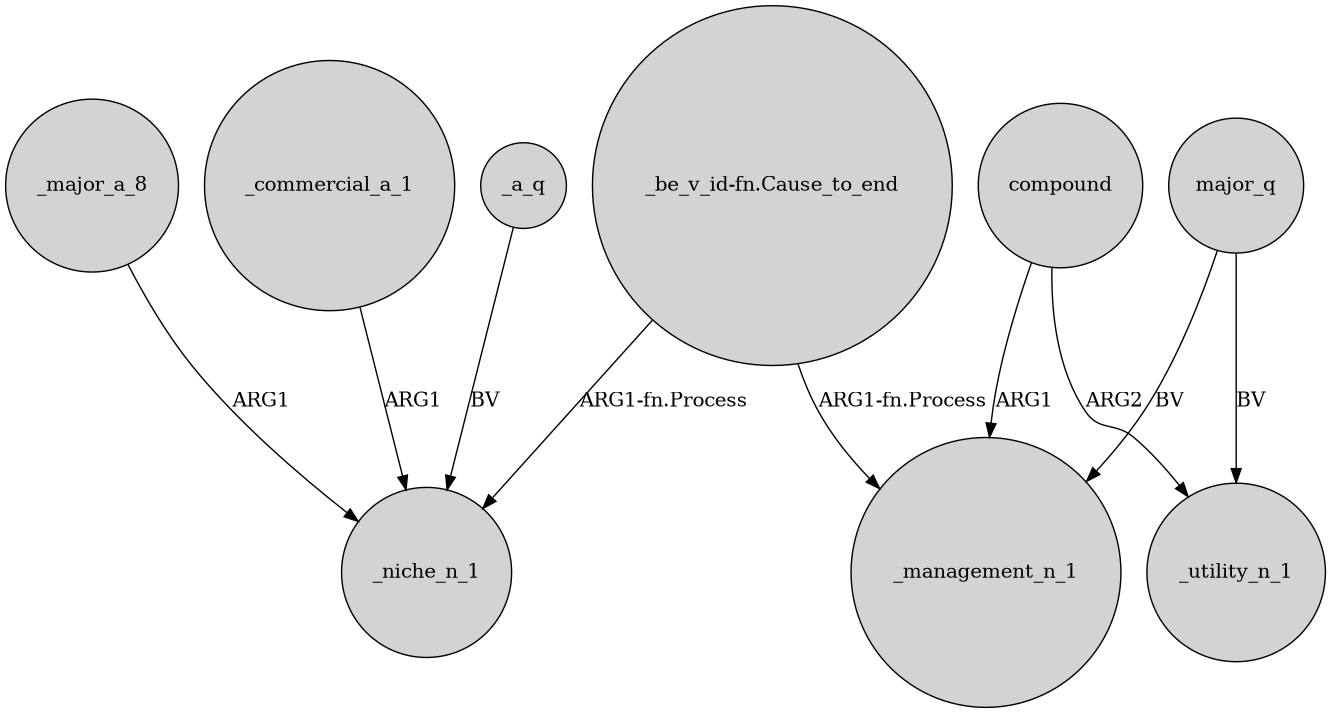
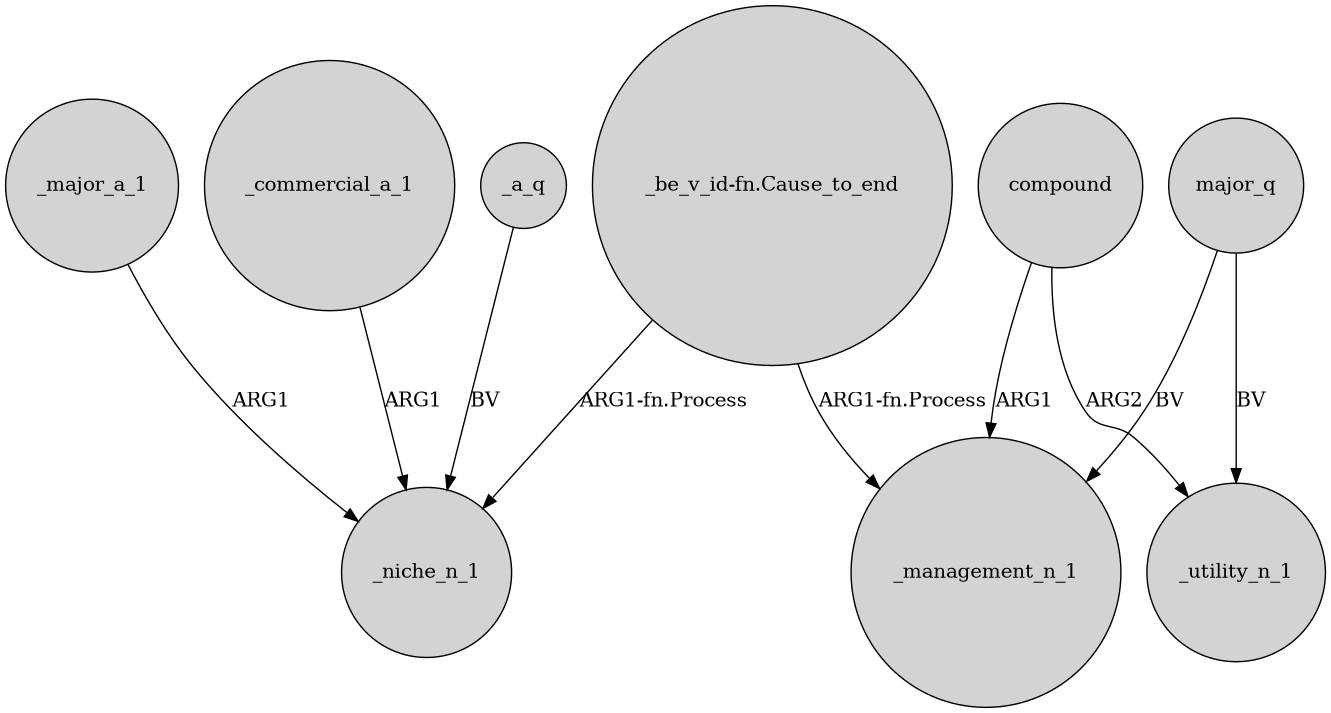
node "_major_a_8": label "_major_a_8" -> "_major_a_1"
